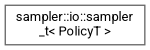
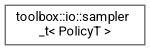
node "sampler::io::sampler _t< PolicyT >": label "sampler::io::sampler _t< PolicyT >" -> "toolbox::io::sampler _t< PolicyT >"
